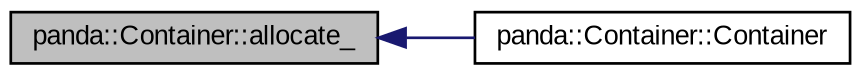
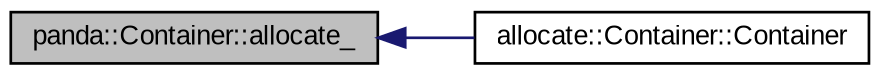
node "panda::Container::Container": label "panda::Container::Container" -> "allocate::Container::Container"
